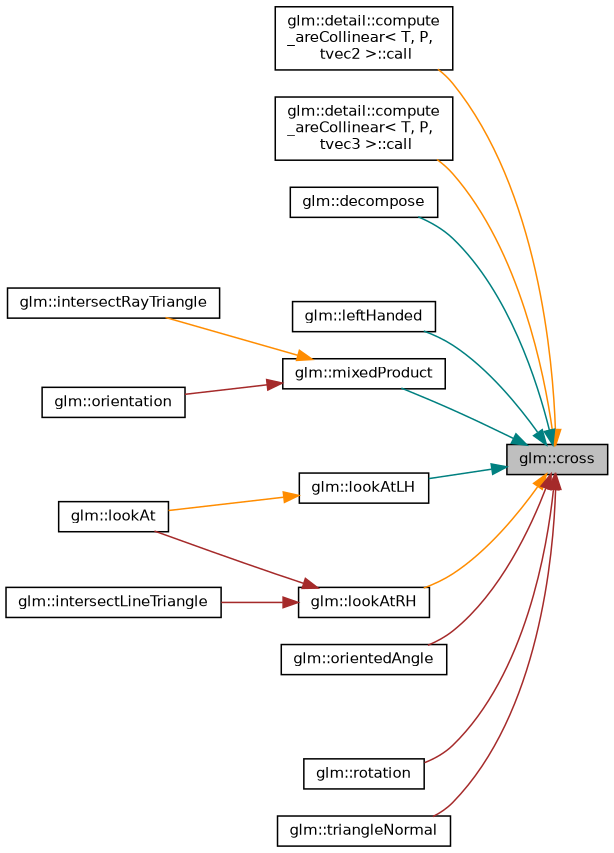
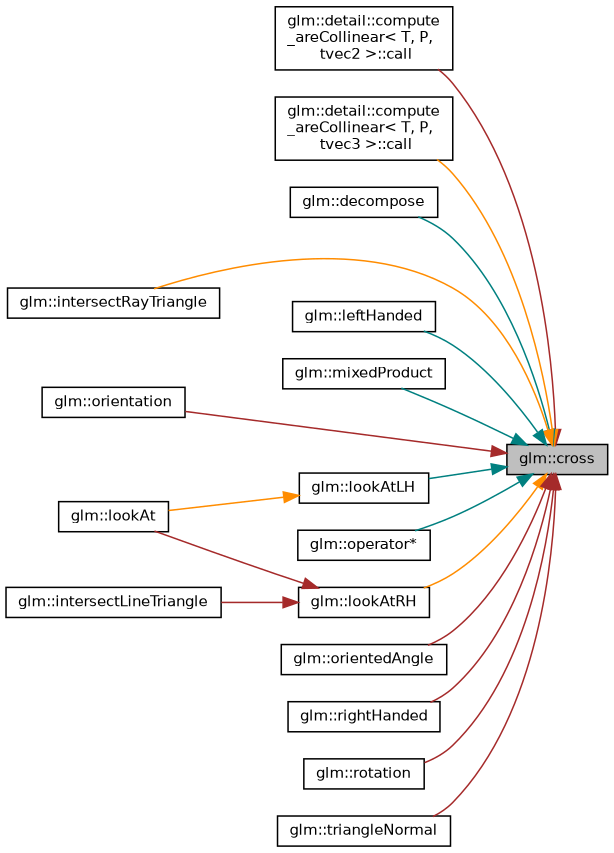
edge "glm::detail::compute _areCollinear< T, P, tvec2 >::call" -> "glm::cross": color darkorange -> brown
edge "glm::intersectRayTriangle" -> "glm::mixedProduct": now "glm::intersectRayTriangle" -> "glm::cross"
edge "glm::orientation" -> "glm::mixedProduct": now "glm::orientation" -> "glm::cross"
node "glm::operator*": added
node "glm::rightHanded": added
